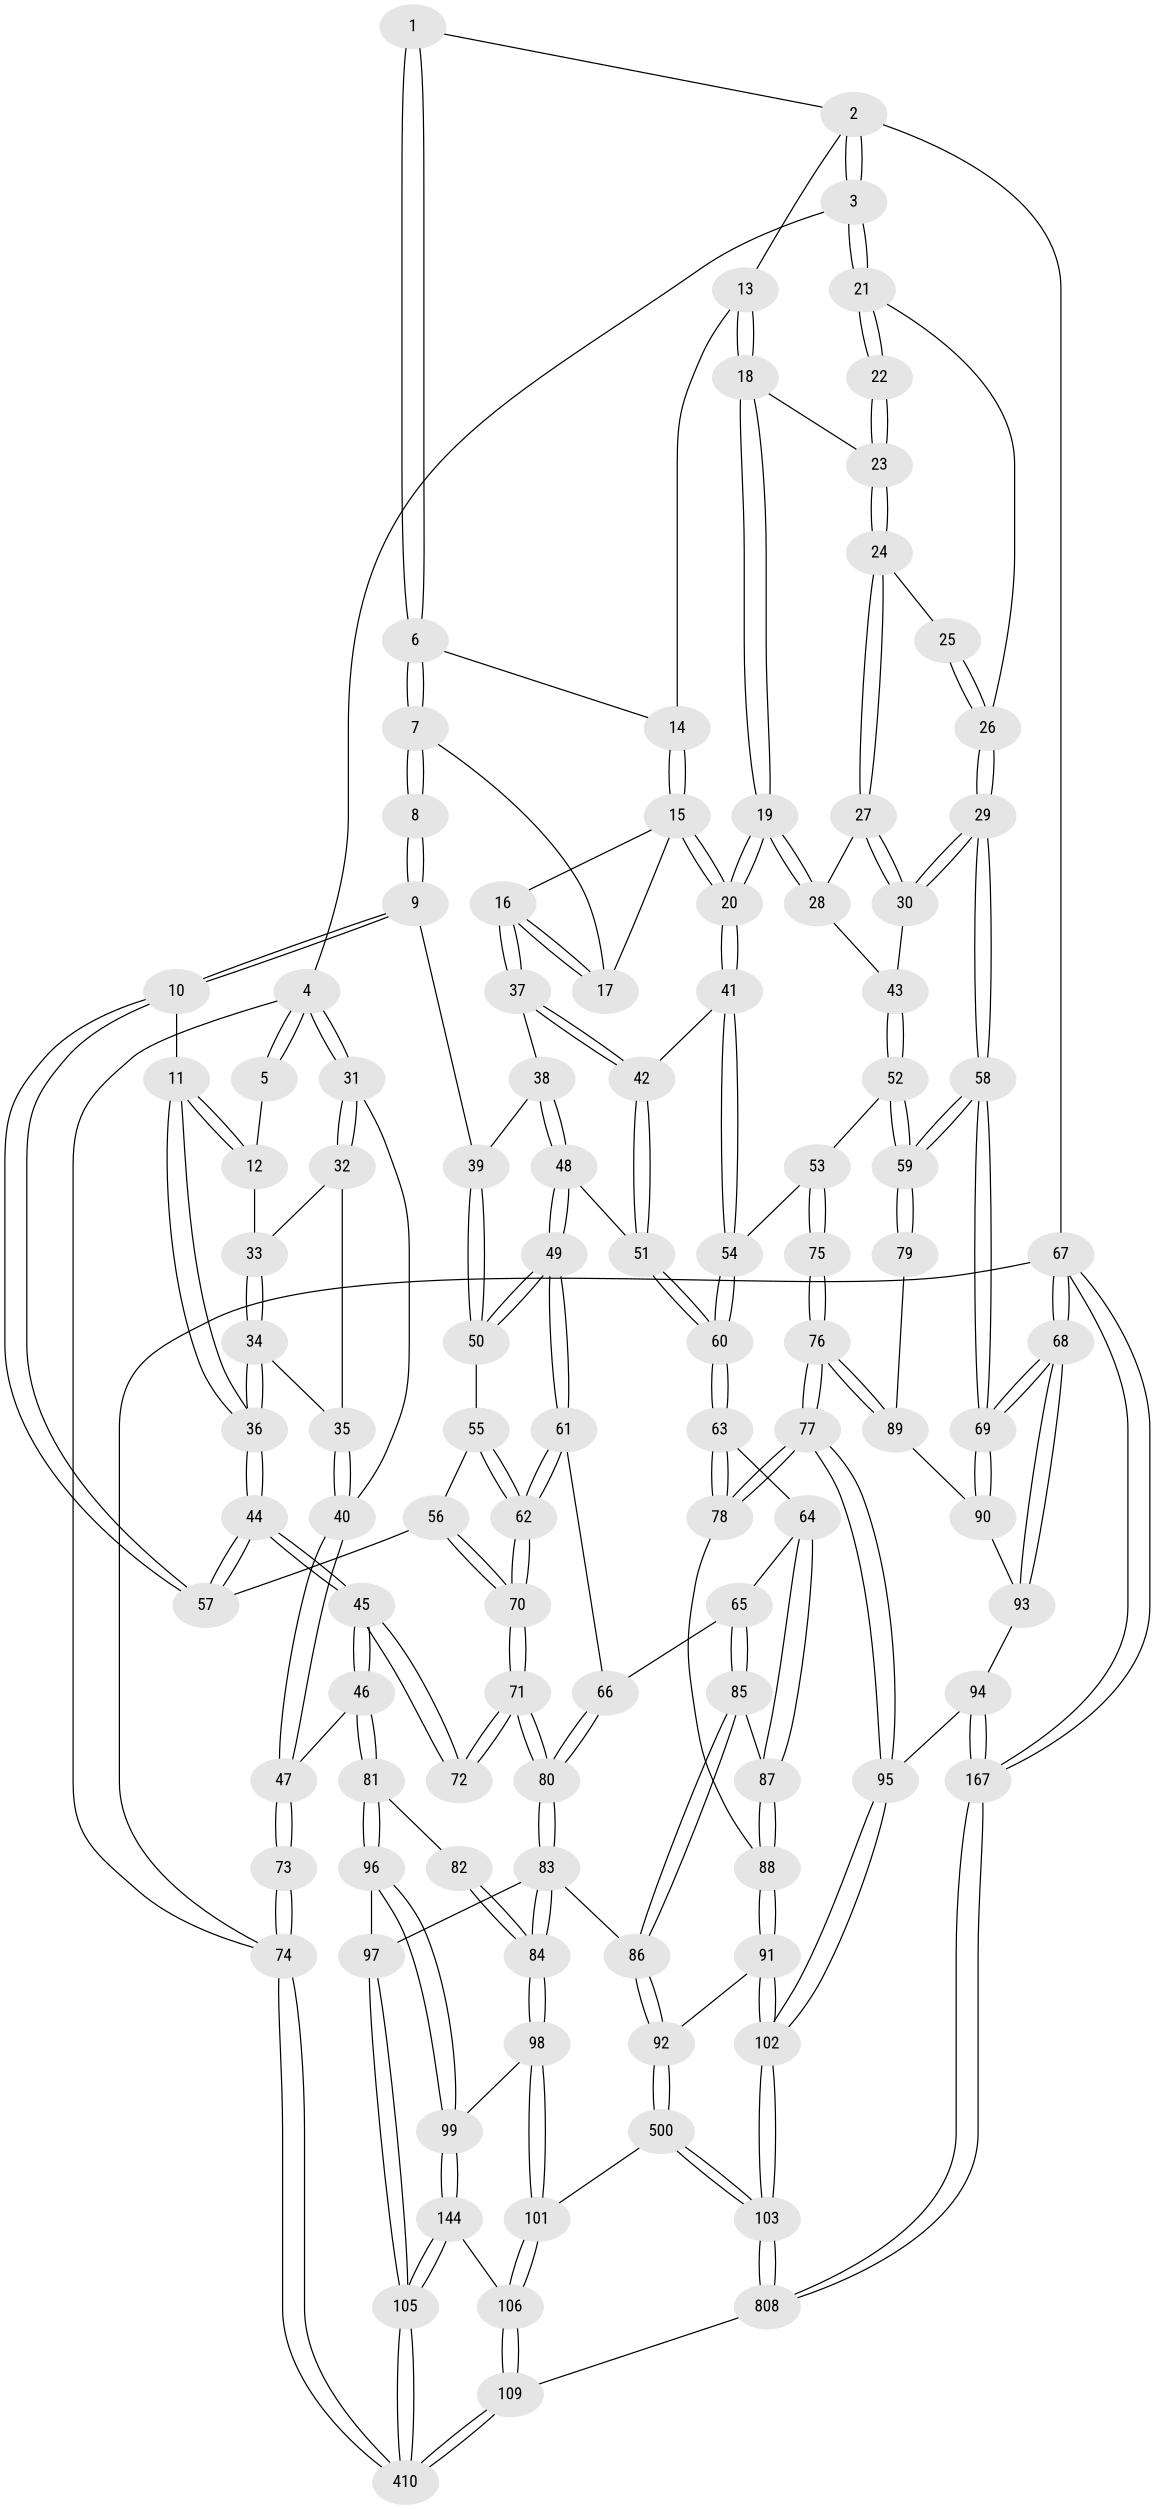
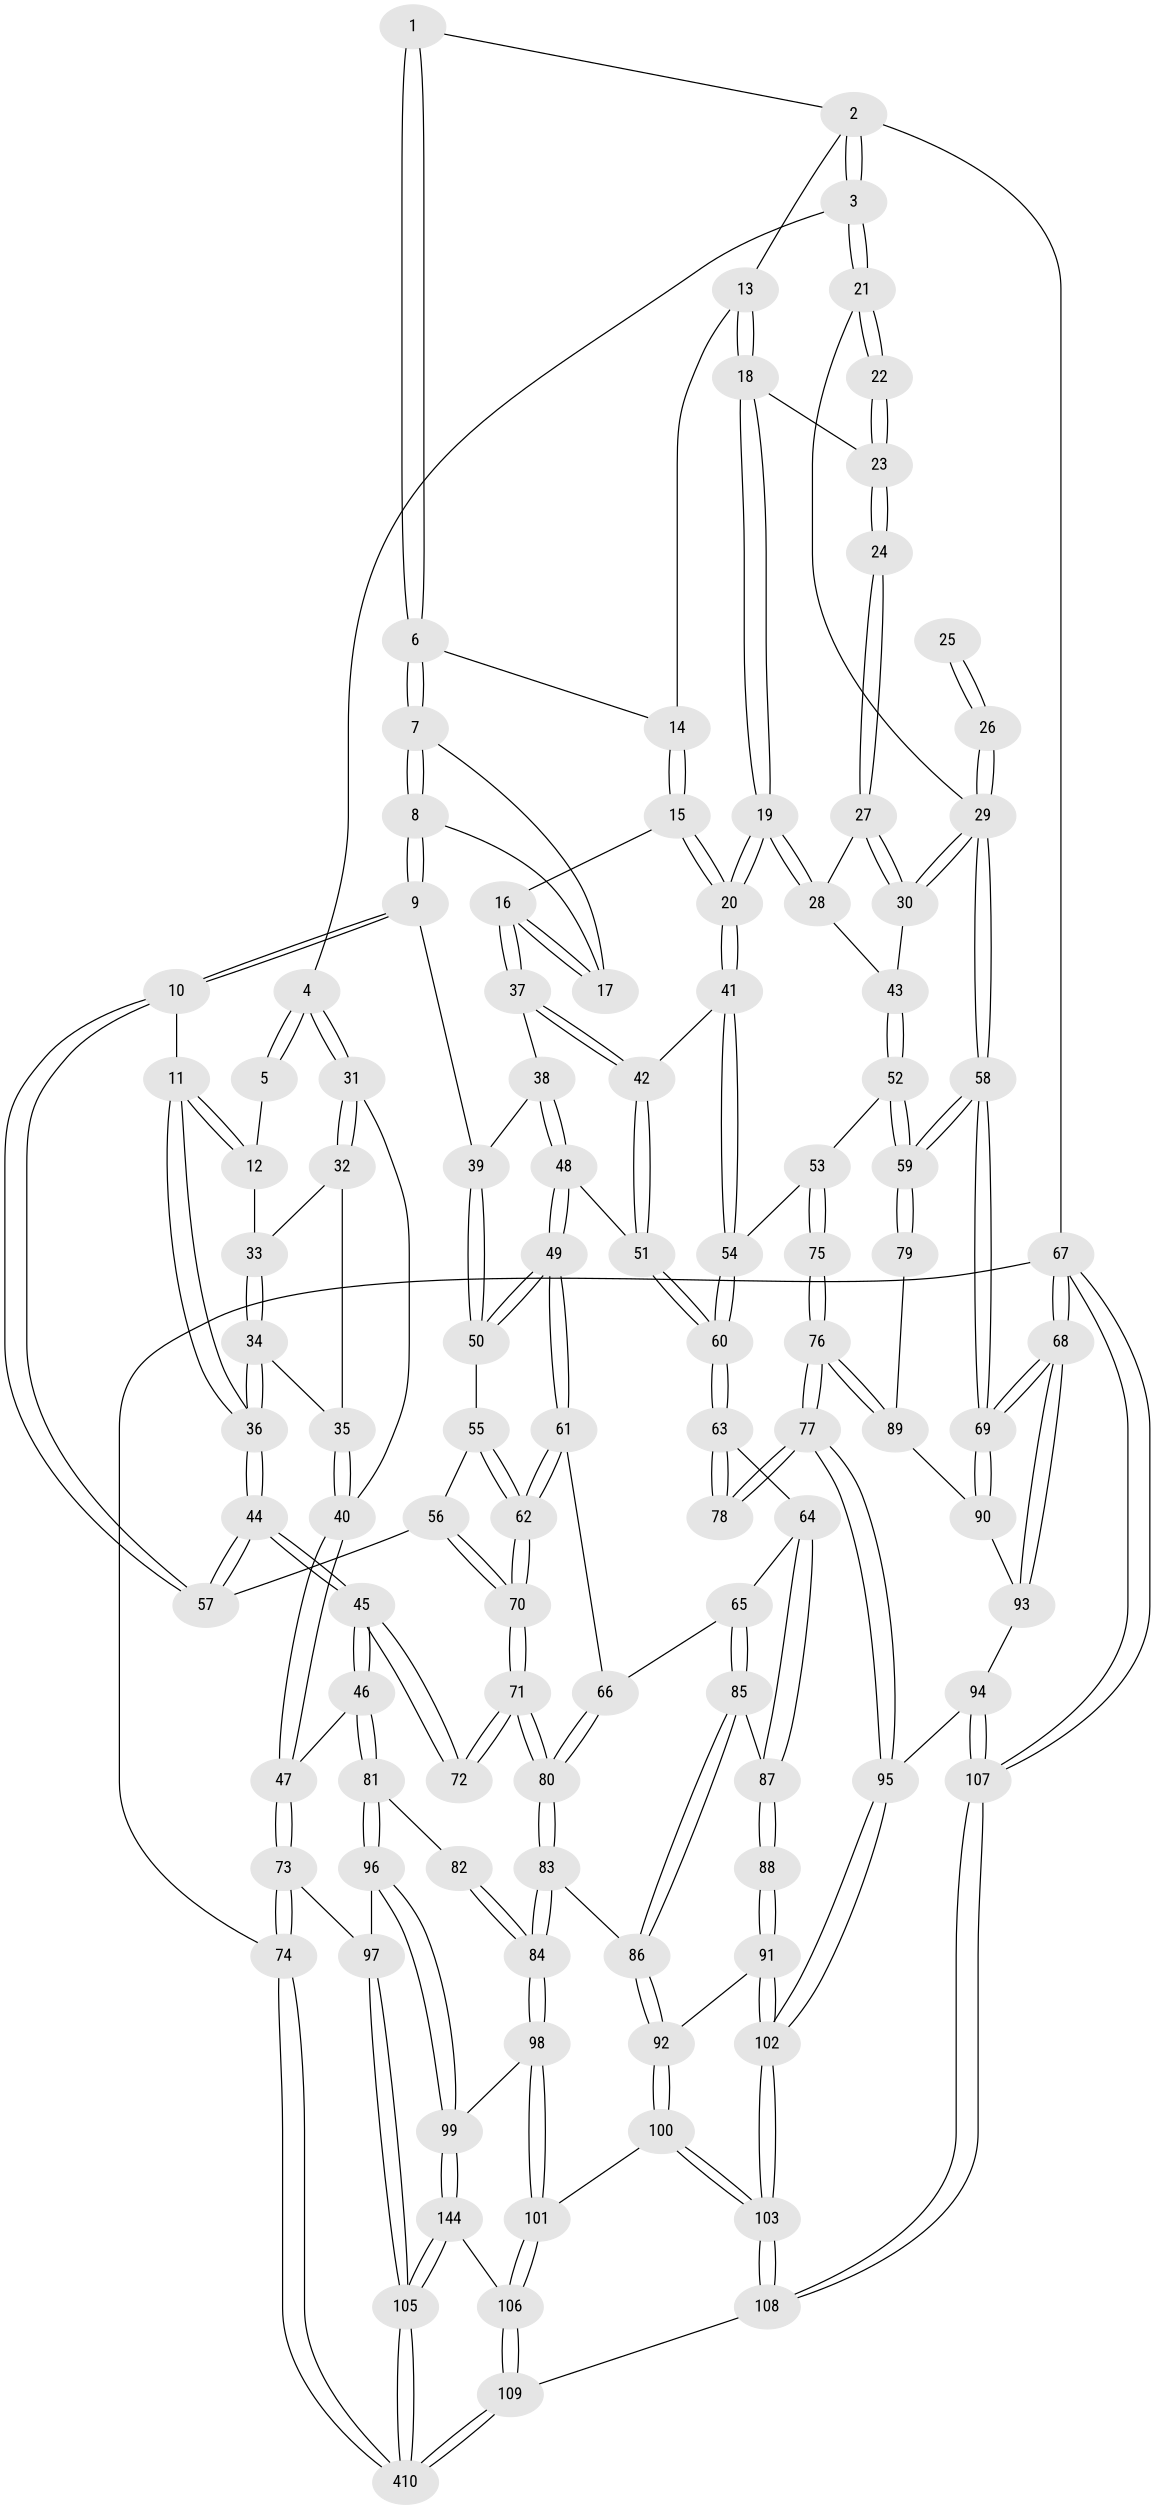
edge "21" -- "26": now "21" -- "29"
edge "24" -- "25": removed
edge "15" -- "17": now "8" -- "17"
edge "4" -- "74": removed
edge "78" -- "88": removed
node "167": label "167" -> "107"
edge "83" -- "97": now "73" -- "97"
node "500": label "500" -> "100"
node "808": label "808" -> "108"
